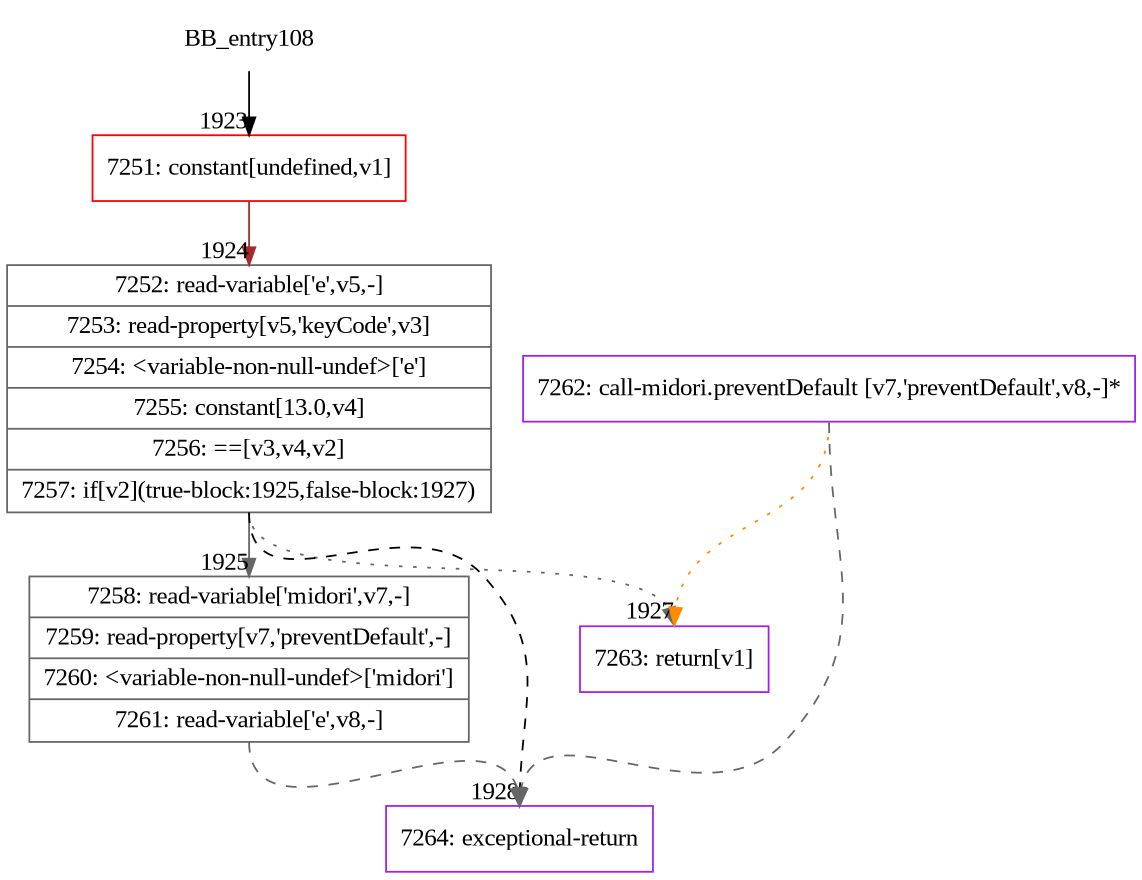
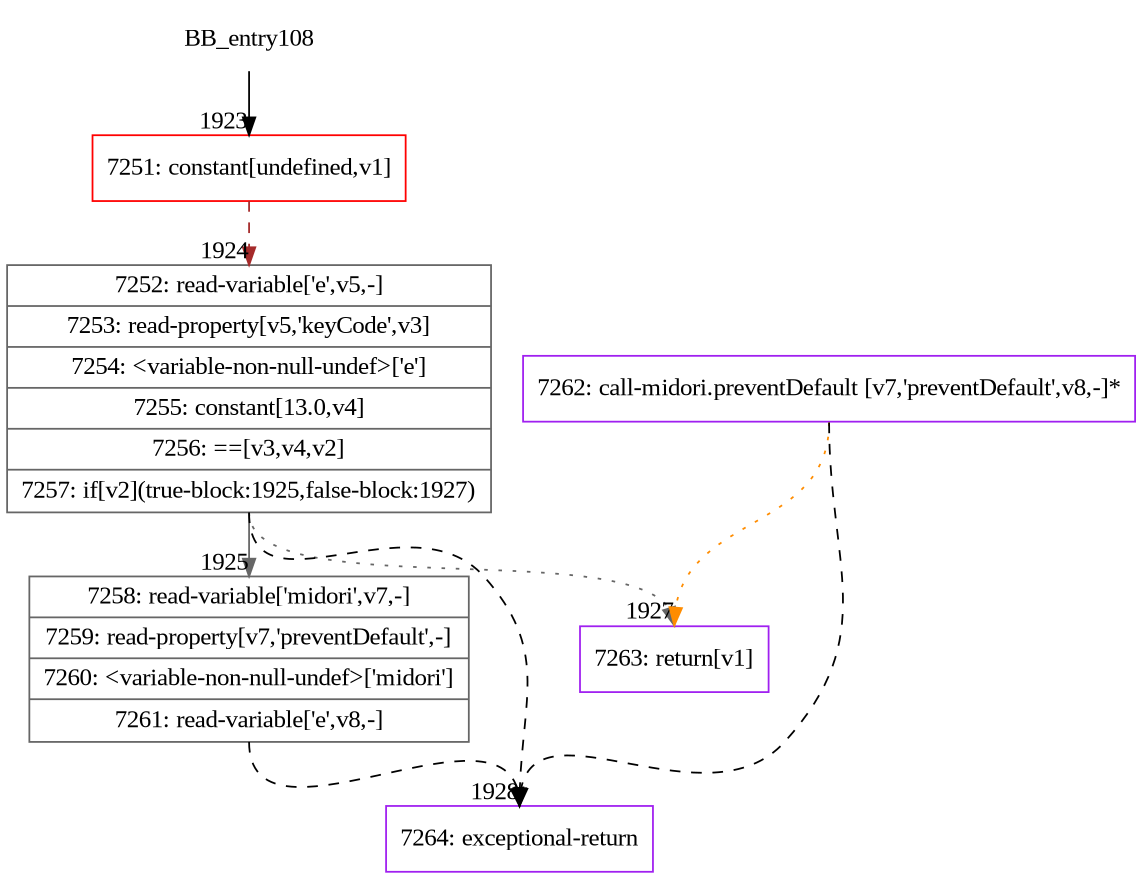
edge "7251: constant[undefined,v1]" -> "7252: read-variable['e',v5,-]": style solid -> dashed
edge "7262: call-midori.preventDefault [v7,'preventDefault',v8,-]*" -> "7264: exceptional-return": color gray40 -> black
edge "7258: read-variable['midori',v7,-]" -> "7264: exceptional-return": color gray40 -> black
